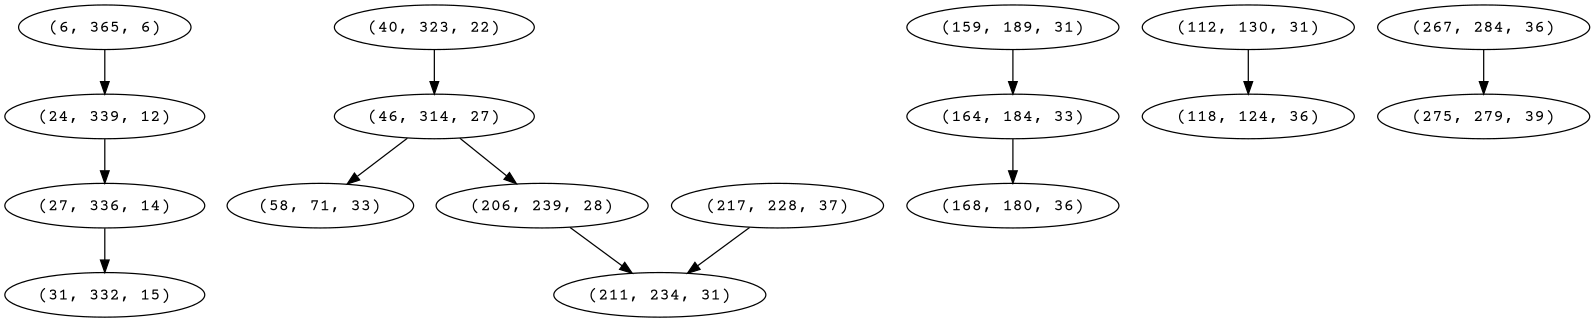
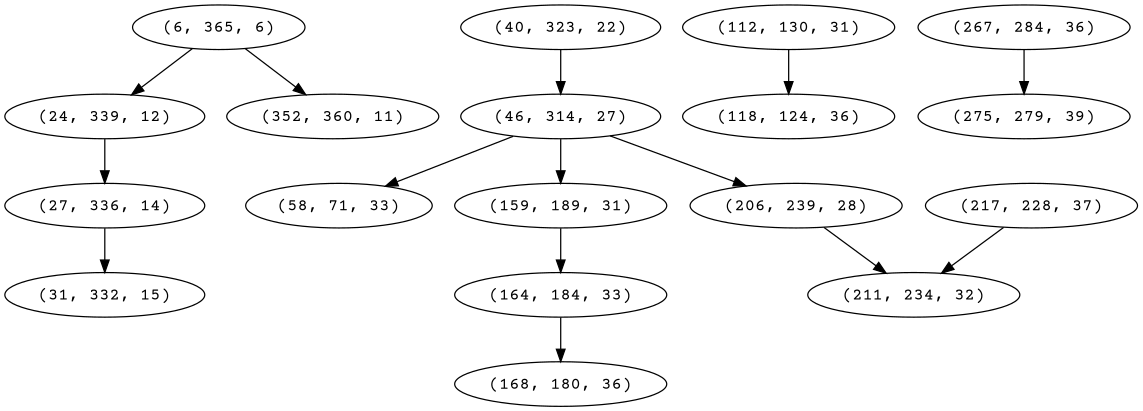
node "(352, 360, 11)": added
edge "(46, 314, 27)" -> "(159, 189, 31)": added
node "(211, 234, 31)": label "(211, 234, 31)" -> "(211, 234, 32)"
